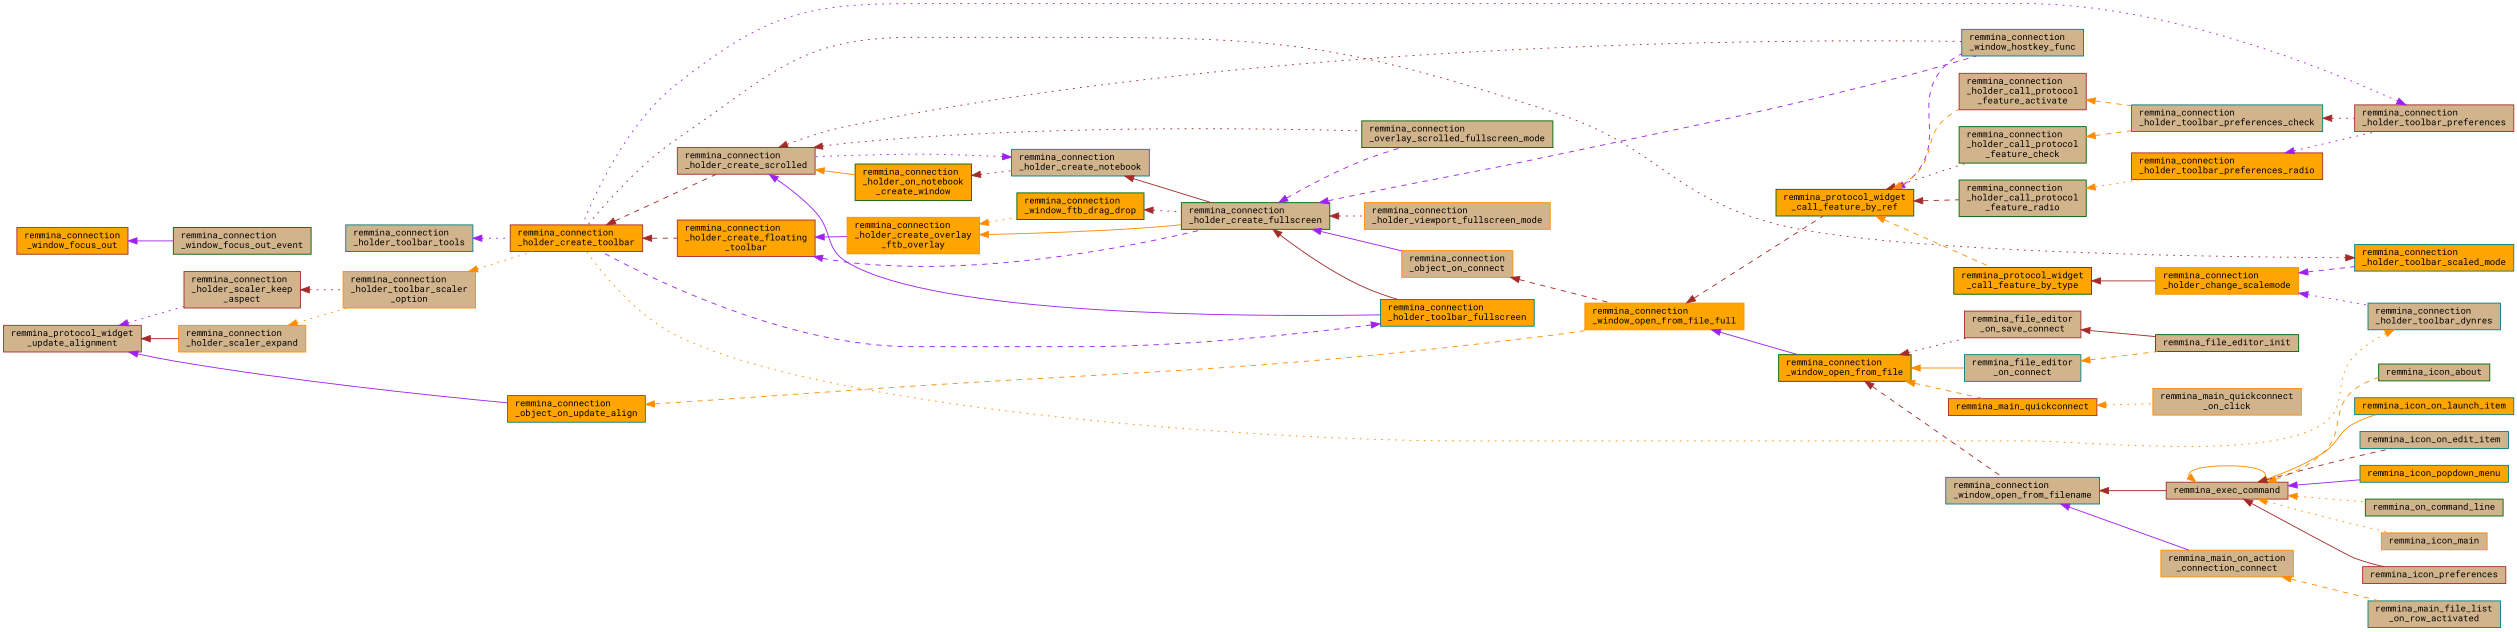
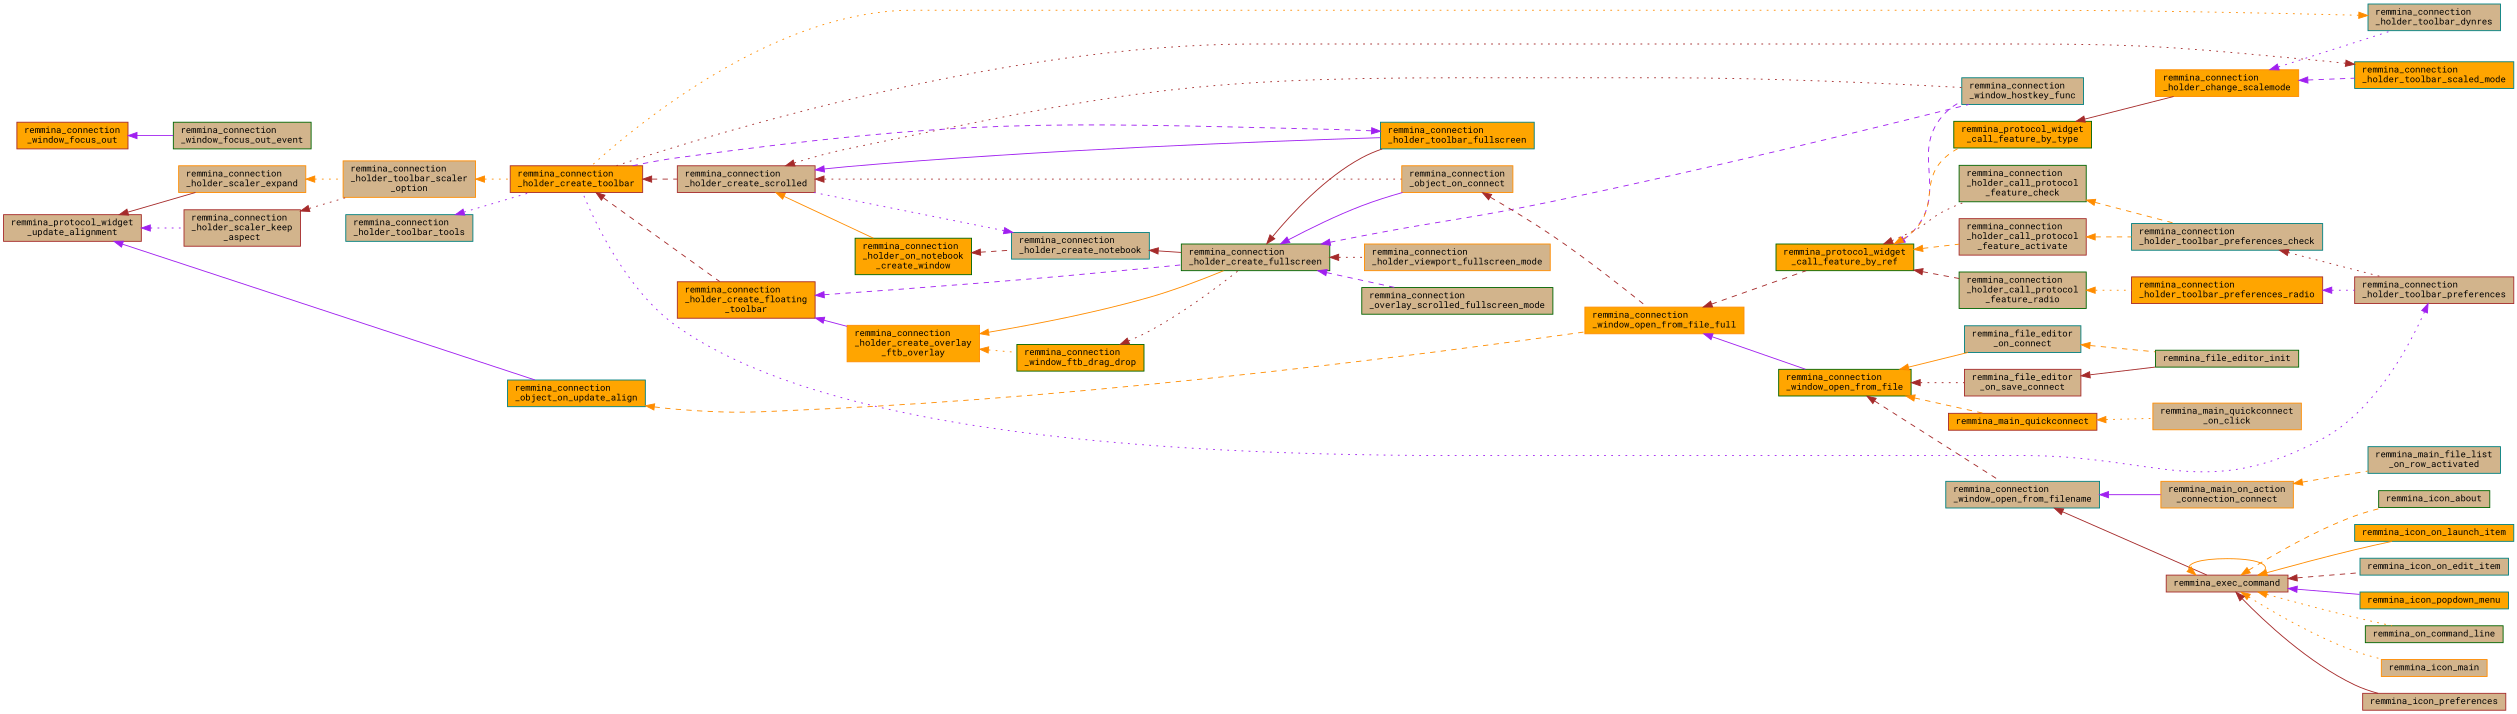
edge "remmina_connection _overlay_scrolled_fullscreen_mode" -> "remmina_connection _holder_create_scrolled": now "remmina_connection _object_on_connect" -> "remmina_connection _holder_create_scrolled"
edge "remmina_connection _holder_create_notebook" -> "remmina_connection _holder_on_notebook _create_window": style dotted -> dashed
